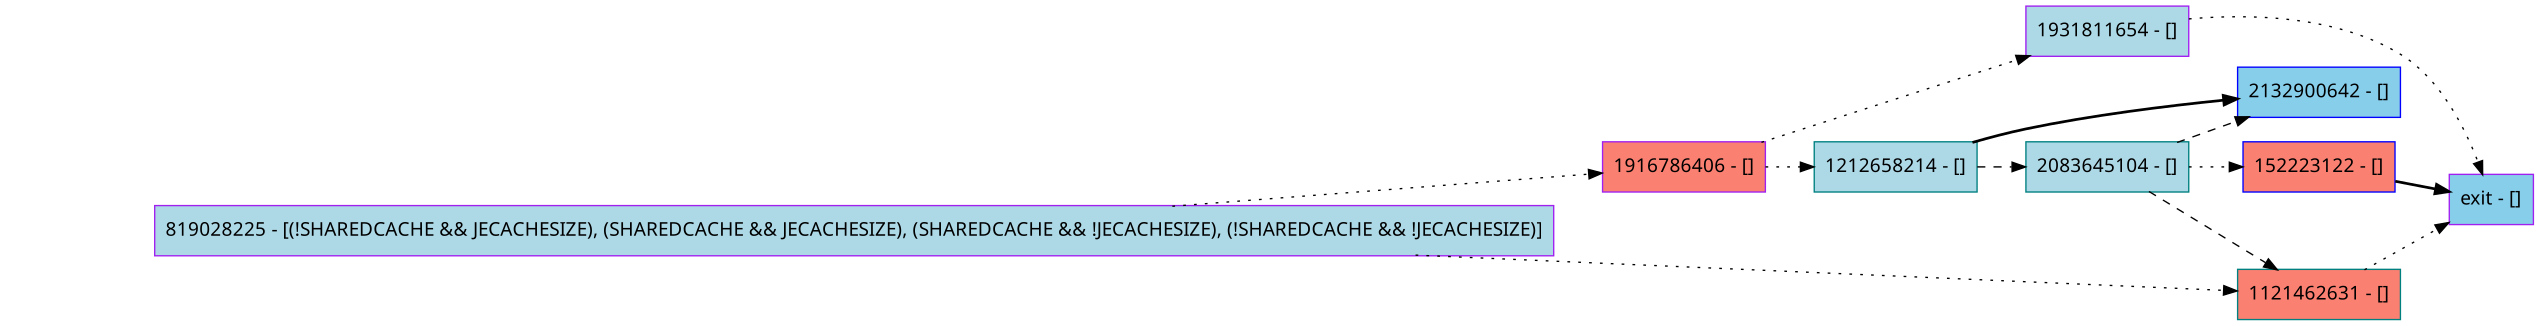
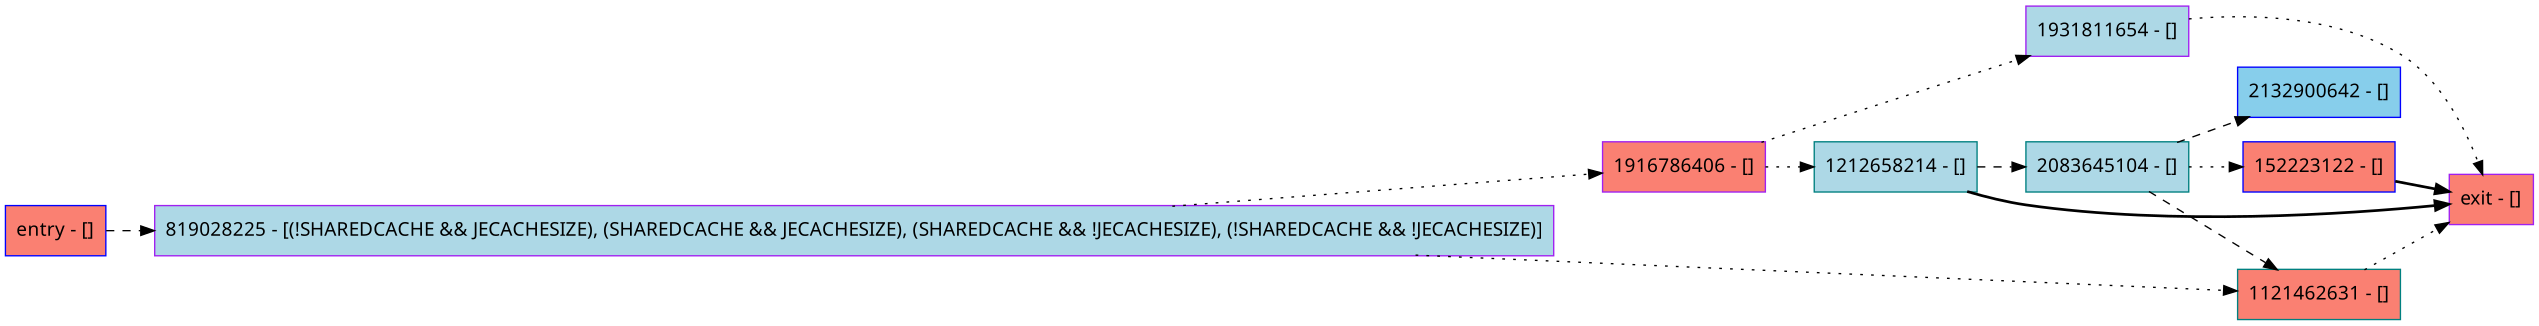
edge "1212658214 - []" -> "2132900642 - []": now "1212658214 - []" -> "exit - []"
node "exit - []": fillcolor skyblue -> salmon
node "entry - []": added
